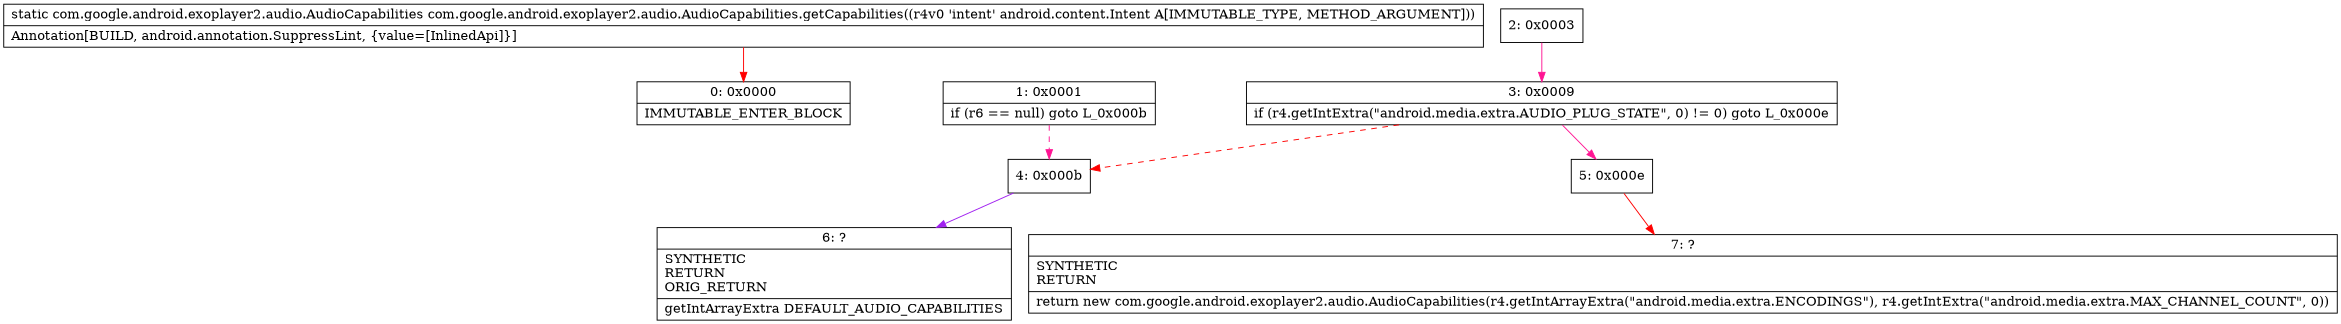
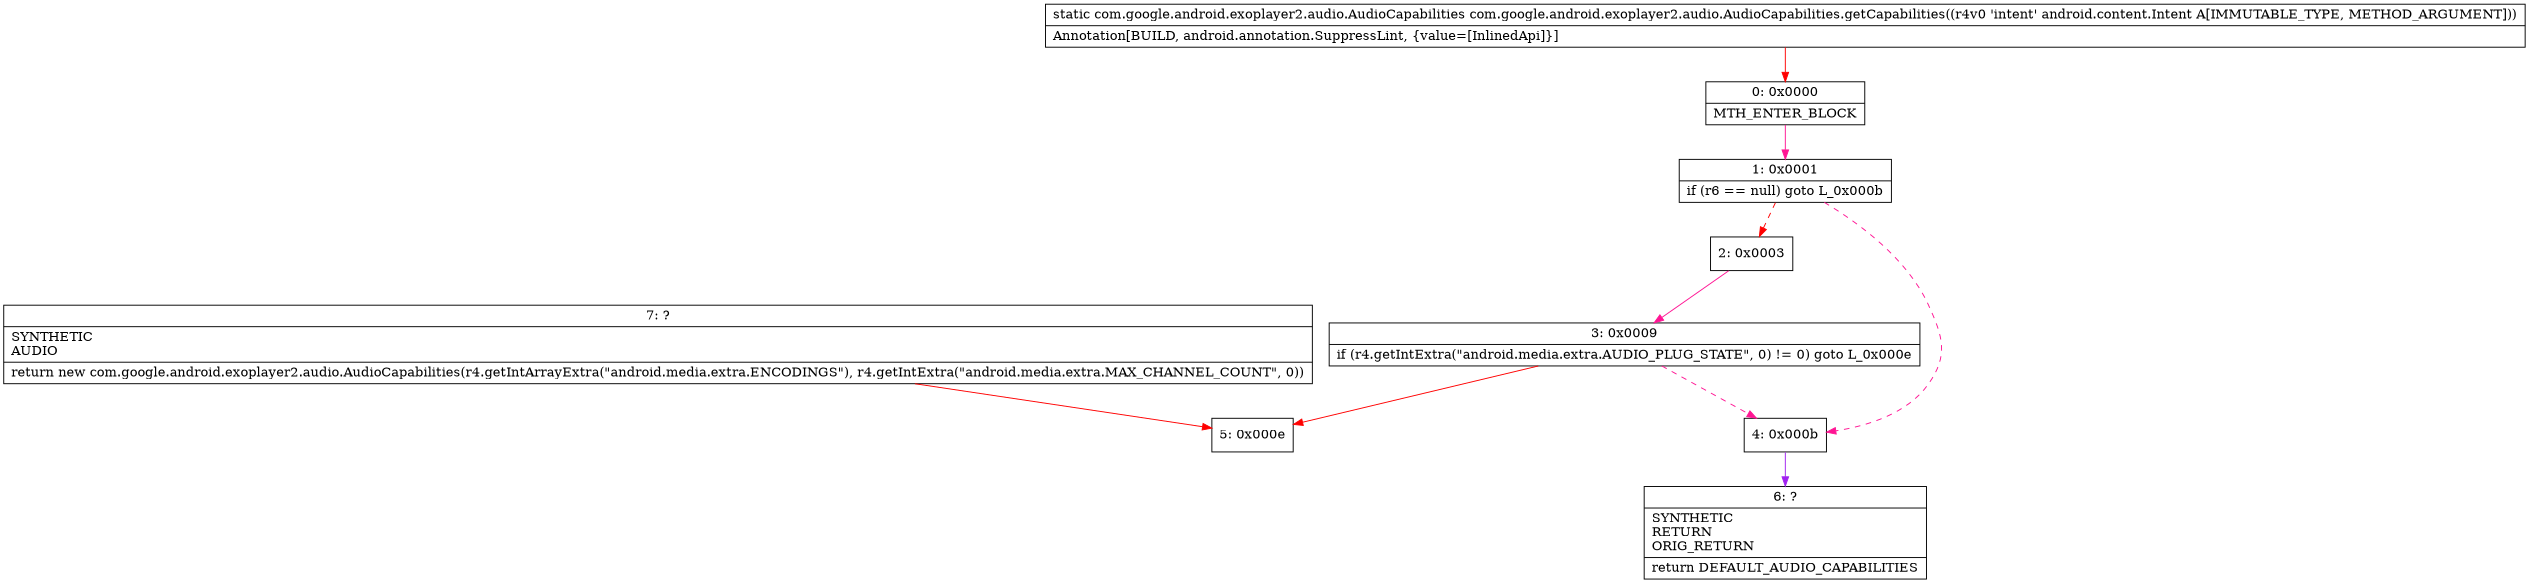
node "0: 0x0000": text "IMMUTABLE_ENTER_BLOCK" -> "MTH_ENTER_BLOCK"
edge "0: 0x0000" -> "1: 0x0001": added
edge "3: 0x0009" -> "5: 0x000e": color deeppink -> red
edge "3: 0x0009" -> "4: 0x000b": color red -> deeppink
edge "5: 0x000e" -> "7: ?": reversed
edge "1: 0x0001" -> "2: 0x0003": added
node "7: ?": text "RETURN" -> "AUDIO"
node "6: ?": text "getIntArrayExtra DEFAULT_AUDIO_CAPABILITIES" -> "return DEFAULT_AUDIO_CAPABILITIES"
